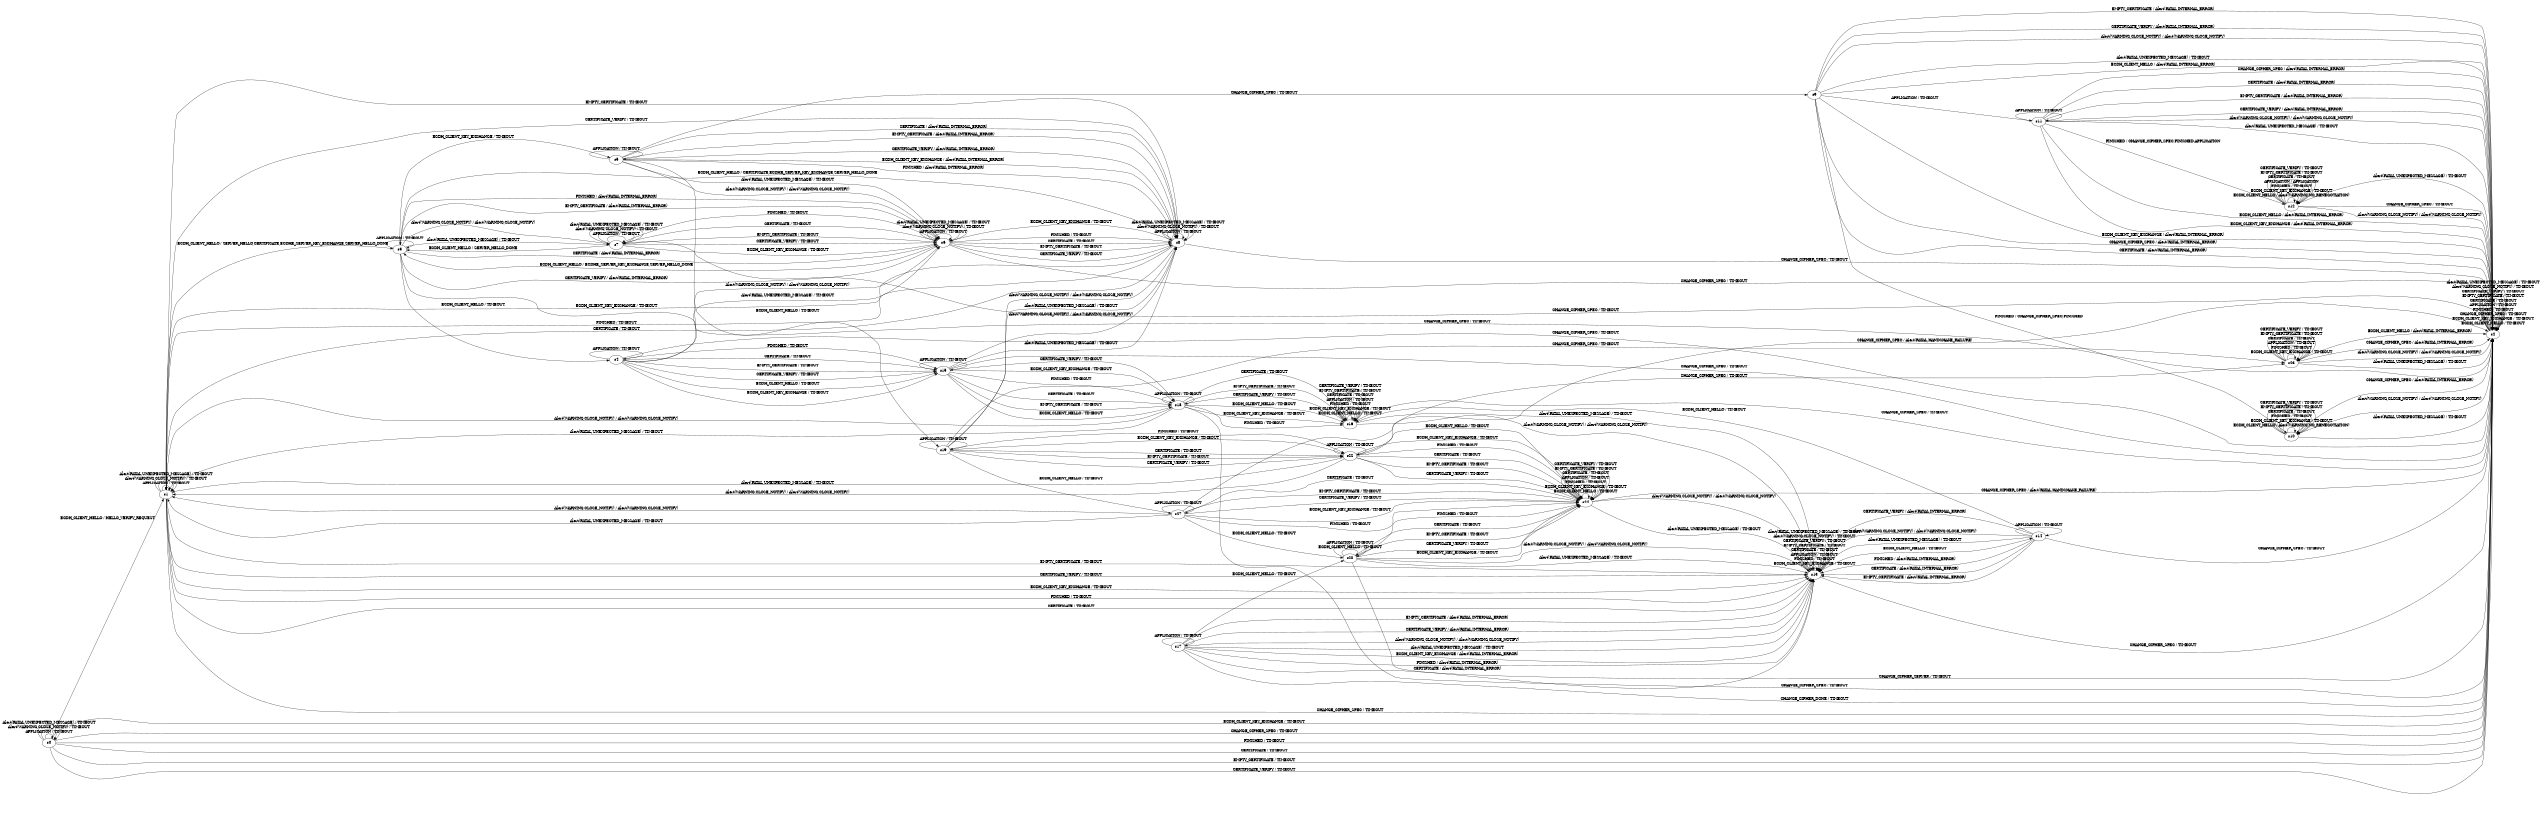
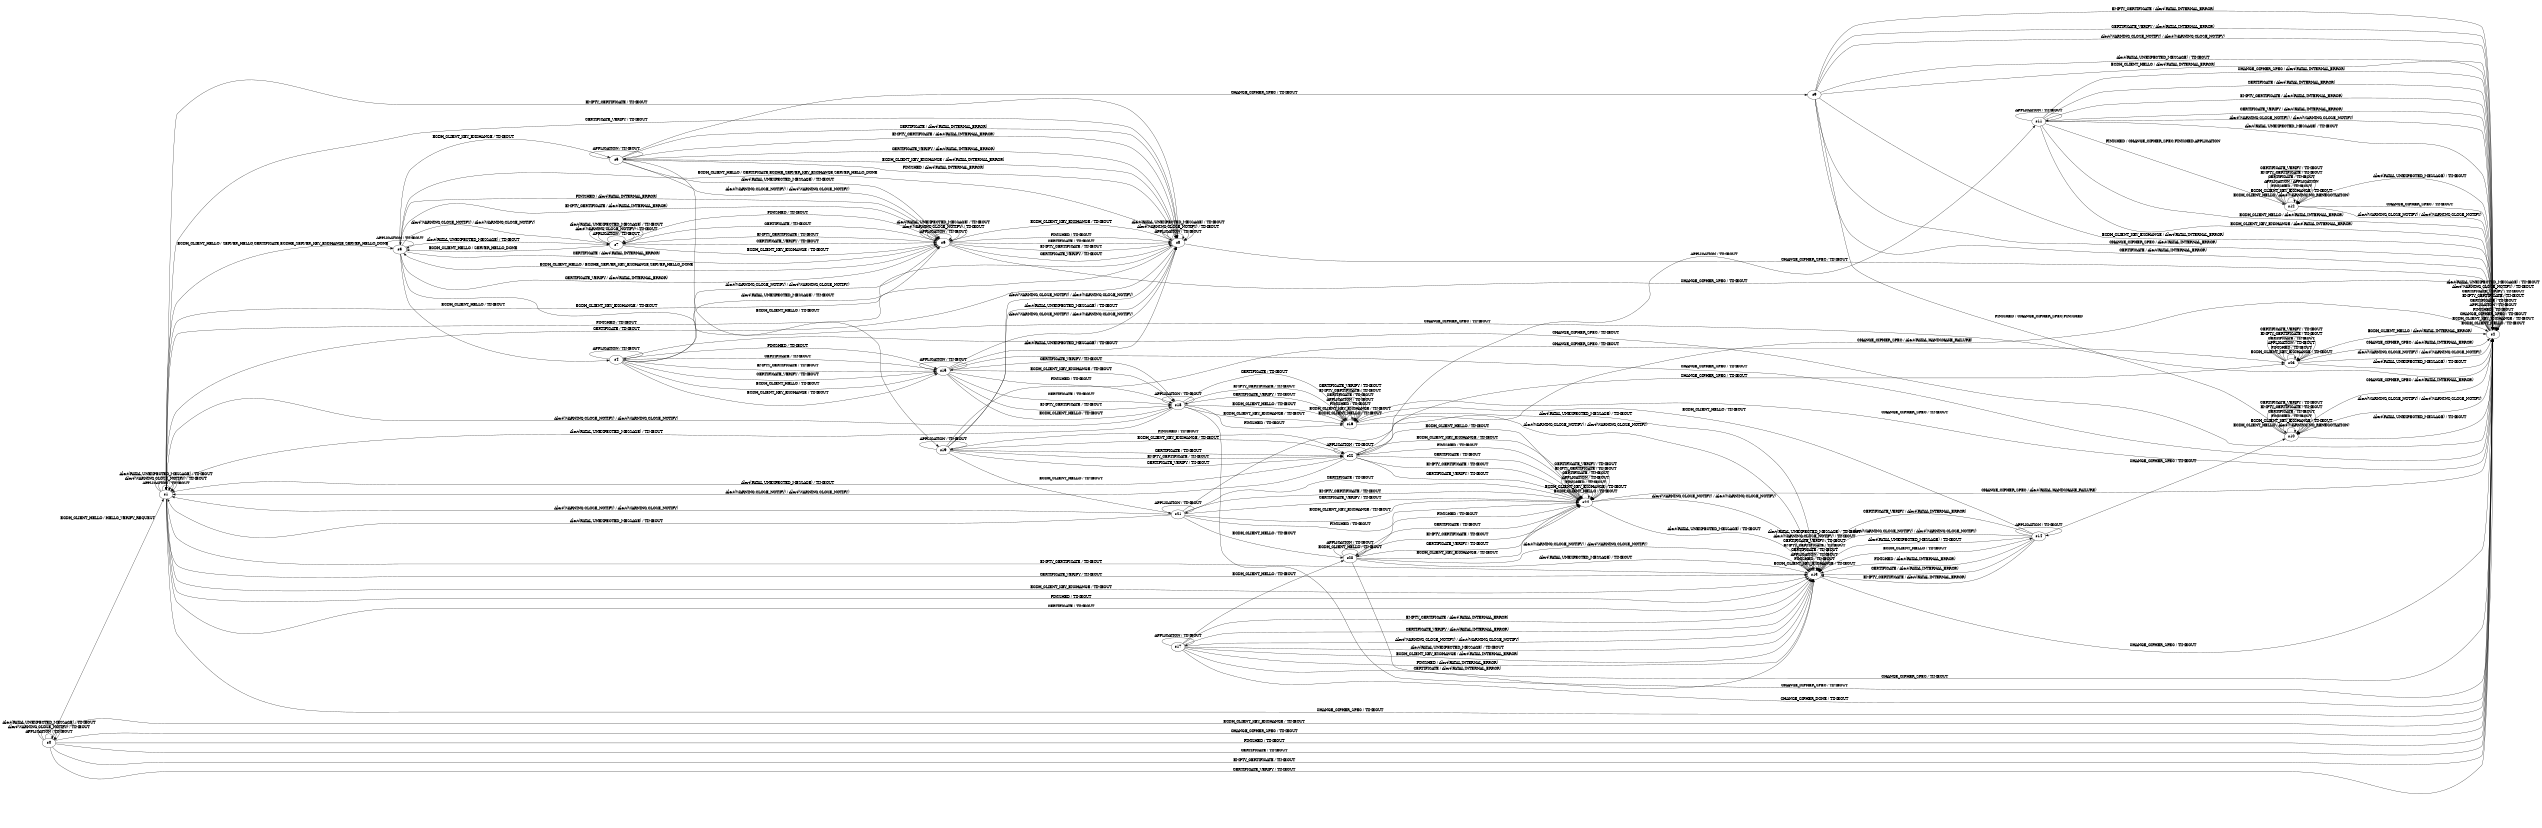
edge "s9" -> "s11": now "s22" -> "s11"
edge "s7" -> "s2": removed, label "CHANGE_CIPHER_SPEC / TIMEOUT"
node "s27": label "s27" -> "s21"
edge "s14" -> "s2": now "s14" -> "s10"
edge "s20" -> "s2": label "CHANGE_CIPHER_SERVER / TIMEOUT" -> "CHANGE_CIPHER_SPEC / TIMEOUT"
